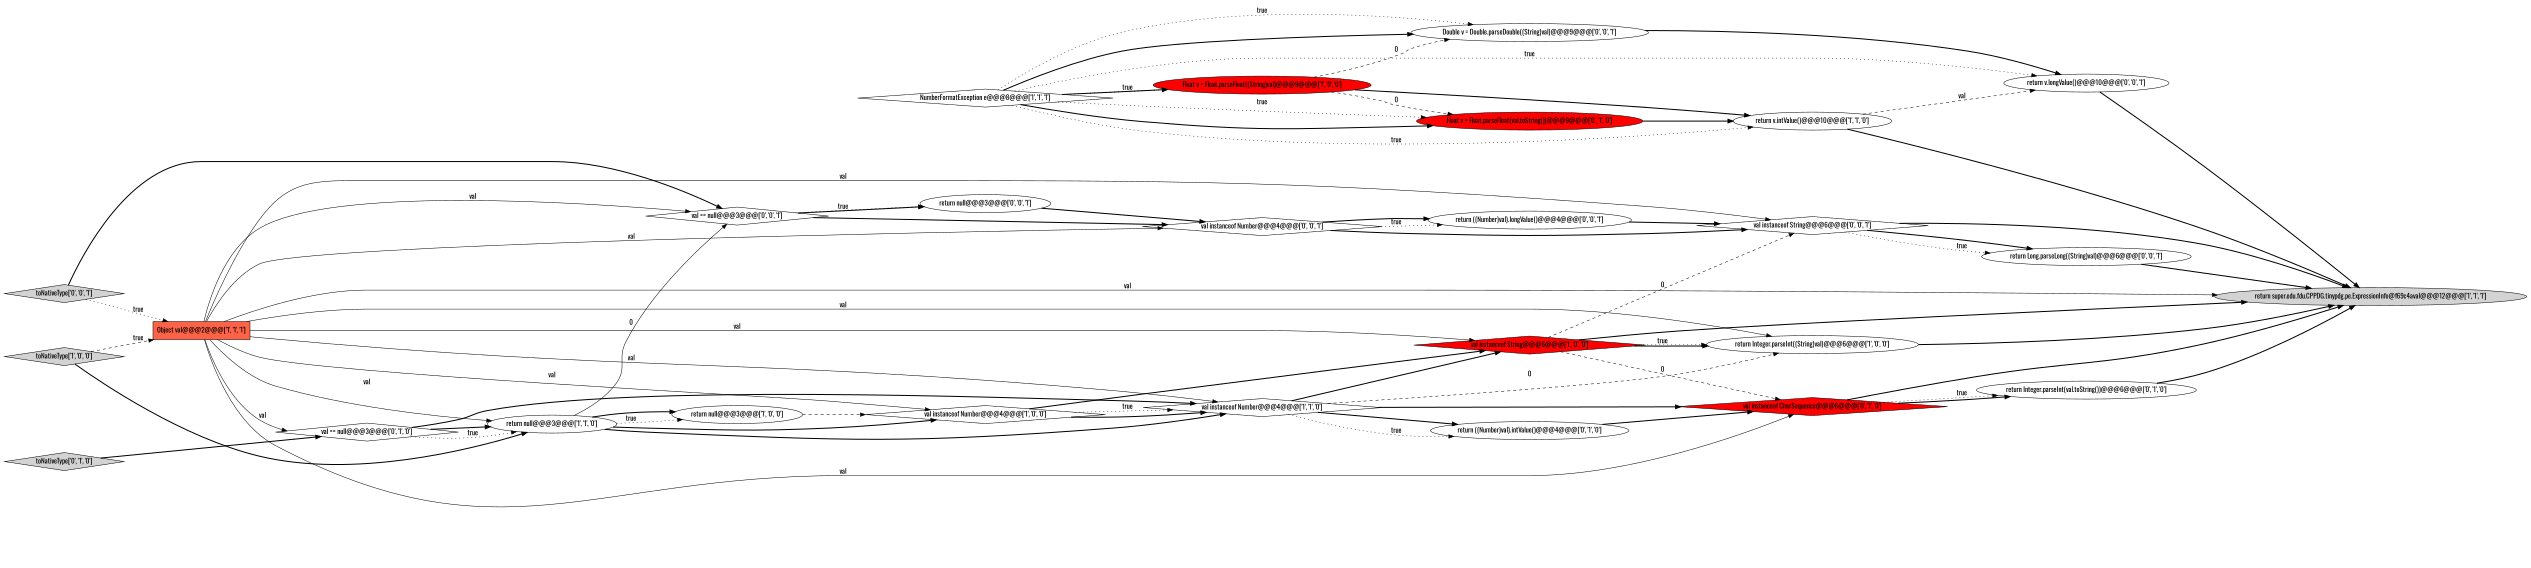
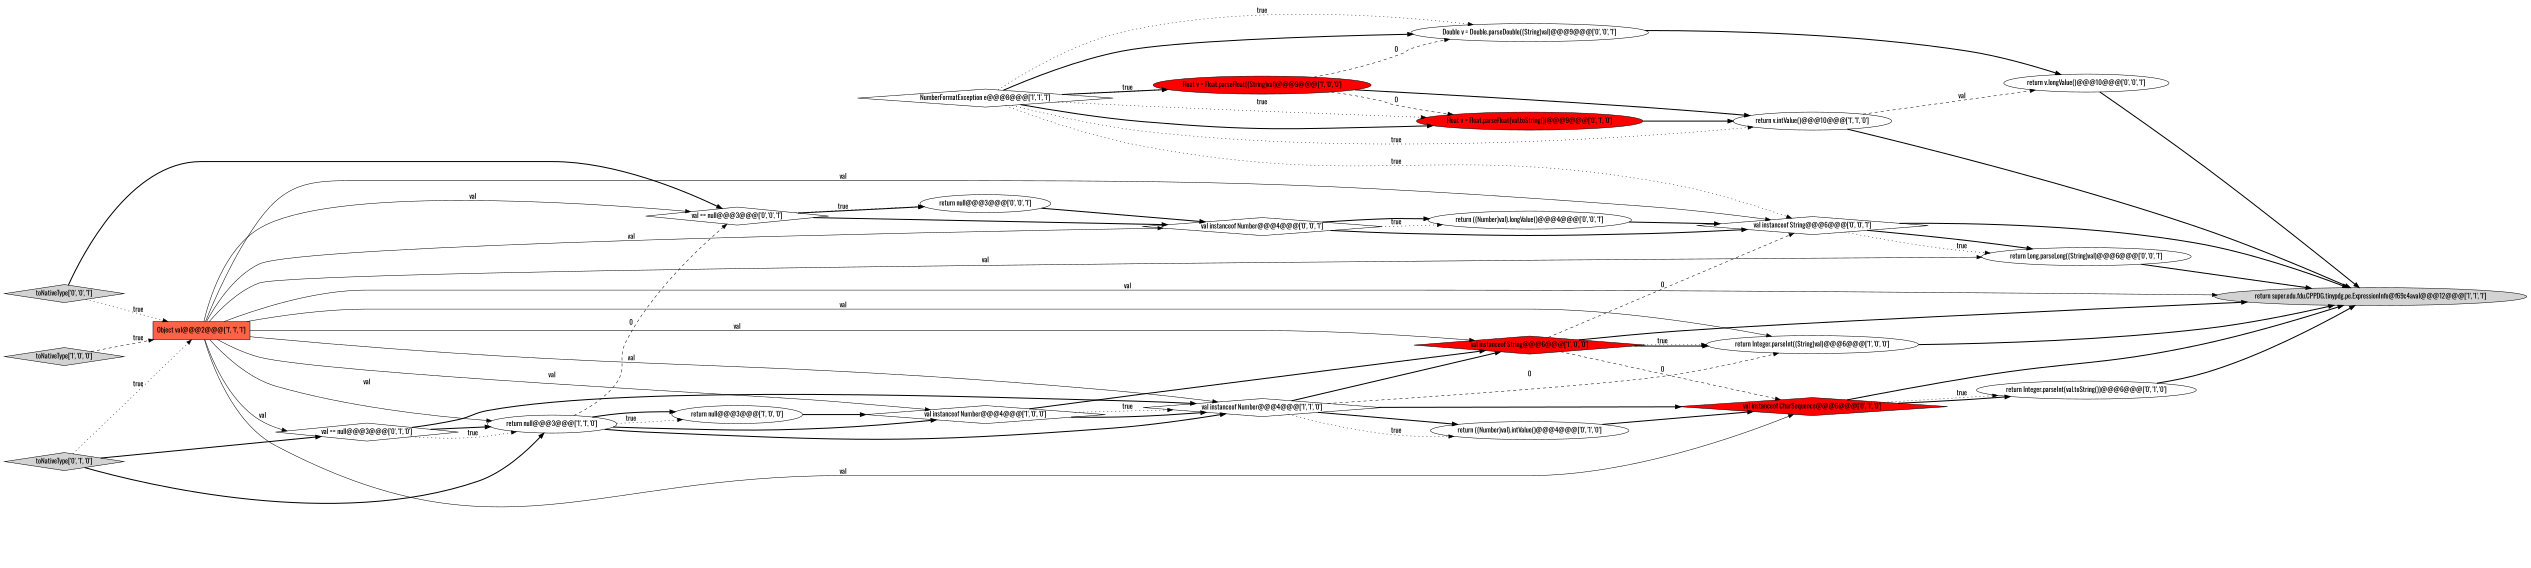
edge "NumberFormatException e@@@8@@@['1', '1', '1']" -> "return v.longValue()@@@10@@@['0', '0', '1']": now "NumberFormatException e@@@8@@@['1', '1', '1']" -> "val instanceof String@@@6@@@['0', '0', '1']"
edge "Object val@@@2@@@['1', '1', '1']" -> "return Long.parseLong((String)val)@@@6@@@['0', '0', '1']": added, label "val"
edge "return null@@@3@@@['1', '1', '0']" -> "val == null@@@3@@@['0', '0', '1']": style solid -> dashed
edge "toNativeType['0', '1', '0']" -> "Object val@@@2@@@['1', '1', '1']": added, label "true"
edge "return null@@@3@@@['1', '0', '0']" -> "val instanceof Number@@@4@@@['1', '0', '0']": style dashed -> bold
edge "toNativeType['1', '0', '0']" -> "return null@@@3@@@['1', '1', '0']": now "toNativeType['0', '1', '0']" -> "return null@@@3@@@['1', '1', '0']"
